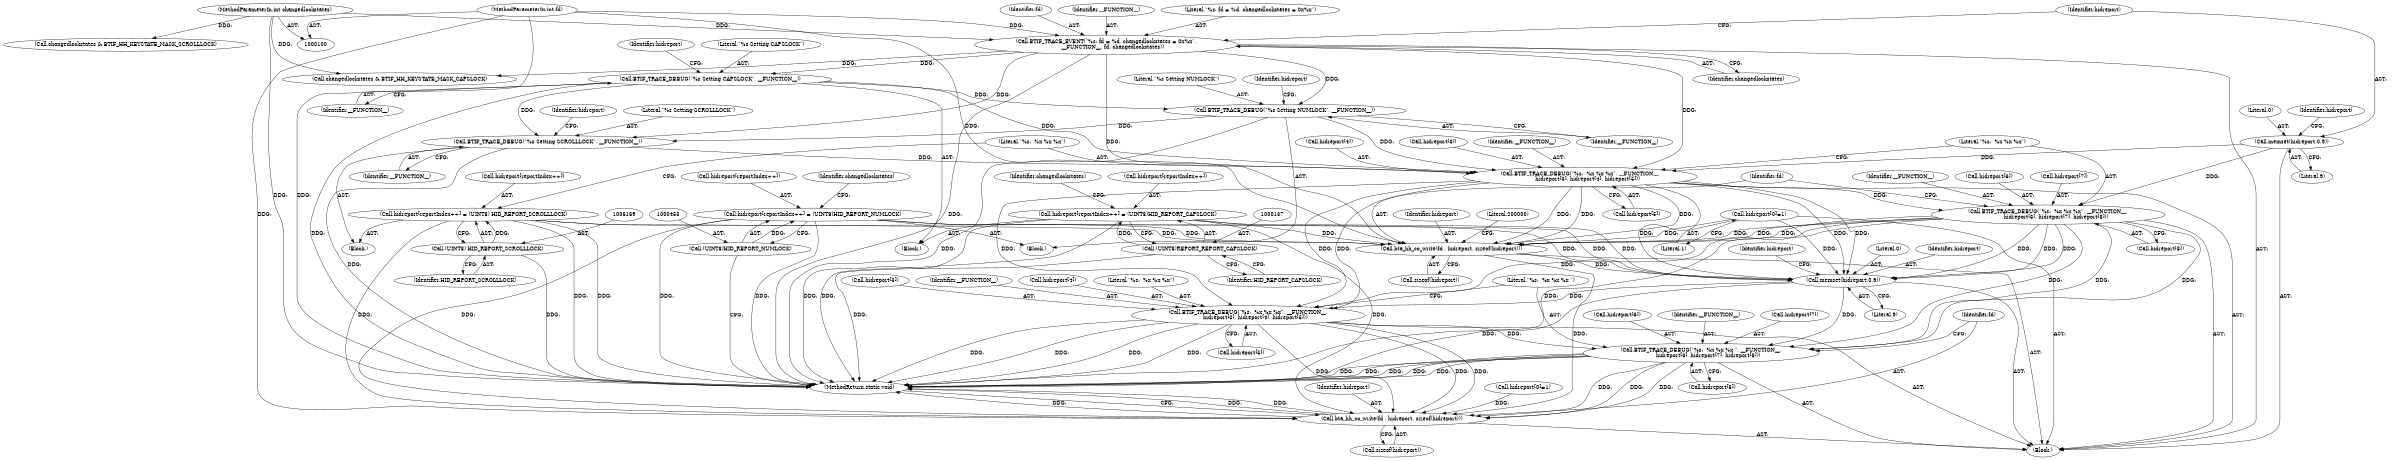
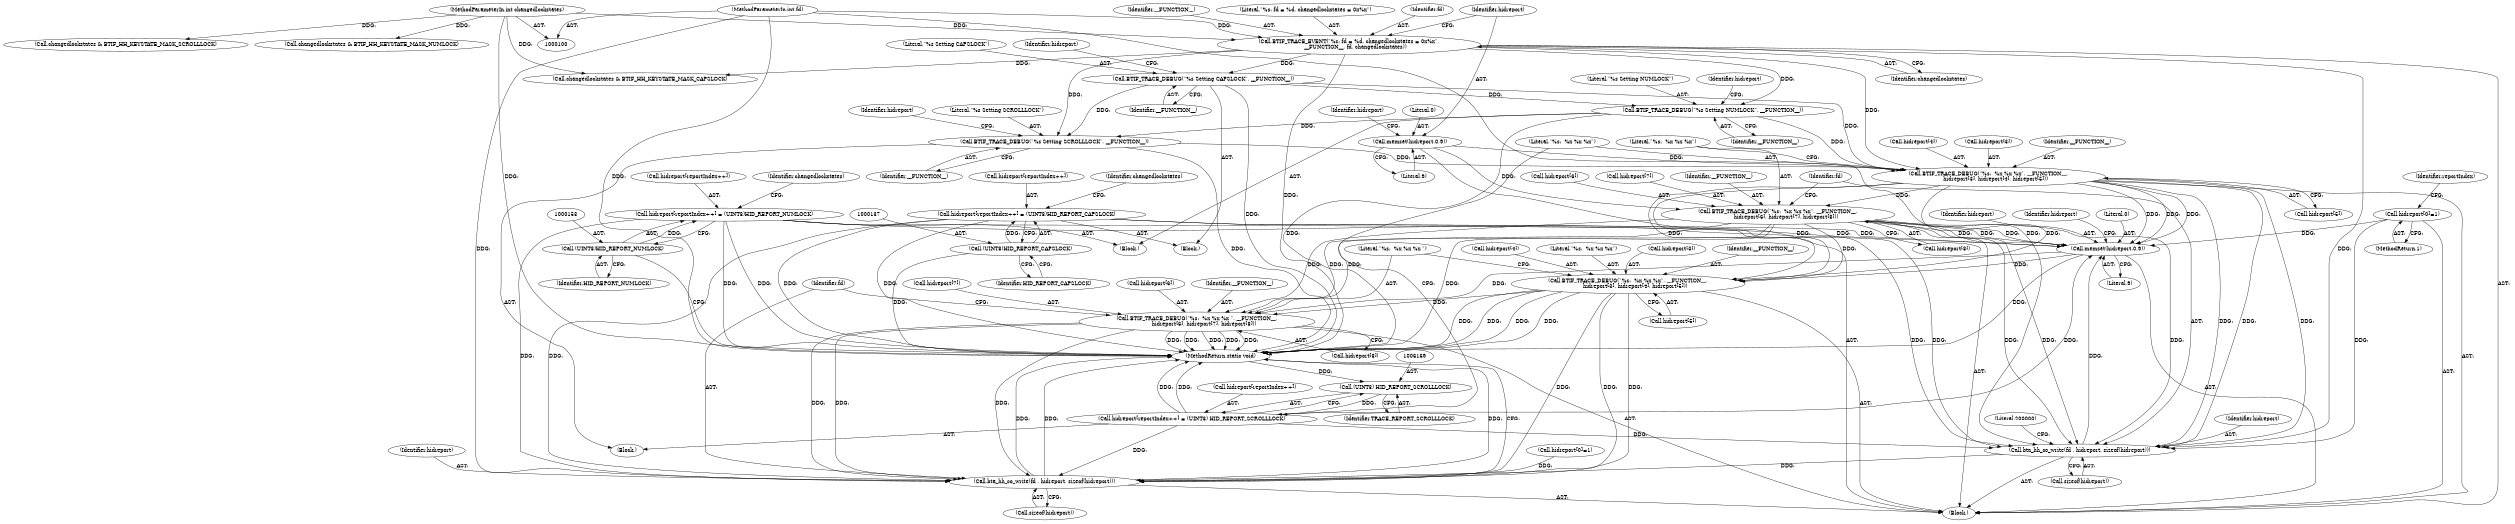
node "(Call,changedlockstates & BTIF_HH_KEYSTATE_MASK_NUMLOCK)": added
node "(Identifier,reportIndex)": added
node "1000453": label "1000453" -> "1000153"
node "(Call,(UINT8)REPORT_REPORT_CAPSLOCK)": label "(Call,(UINT8)REPORT_REPORT_CAPSLOCK)" -> "(Call,(UINT8)HID_REPORT_CAPSLOCK)"
node "(Literal,1)": label "(Literal,1)" -> "(MethodReturn,1)"
node "(Identifier,HID_REPORT_SCROLLLOCK)": label "(Identifier,HID_REPORT_SCROLLLOCK)" -> "(Identifier,TRACE_REPORT_SCROLLLOCK)"
node "(Identifier,HID_REPORT_NUMLOCK)": added
edge "(Call,(UINT8) HID_REPORT_SCROLLLOCK)" -> "(MethodReturn,static void)": reversed
